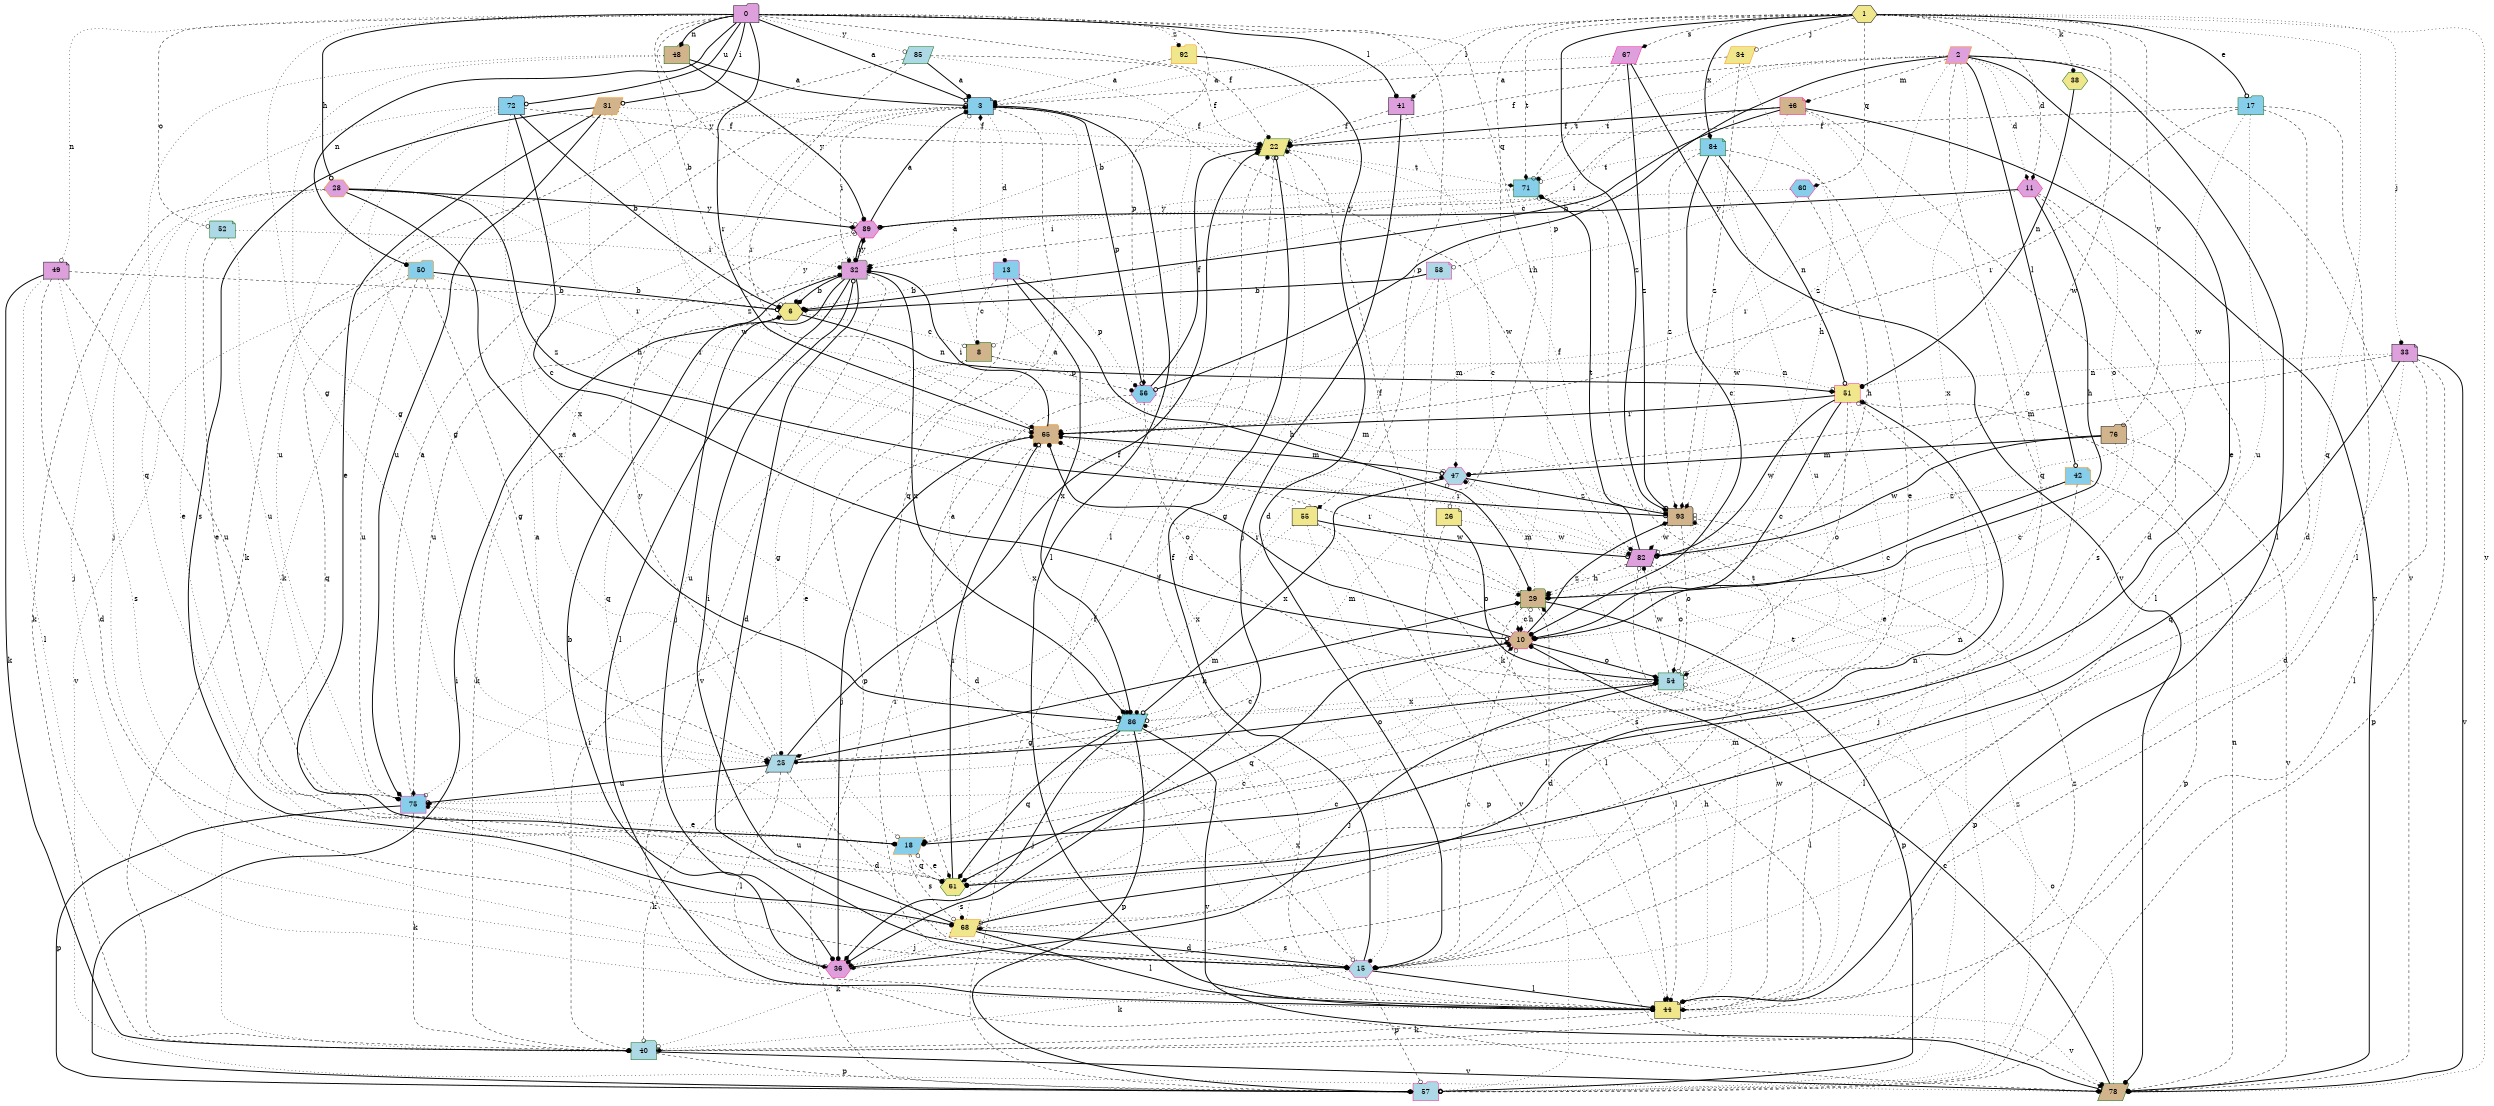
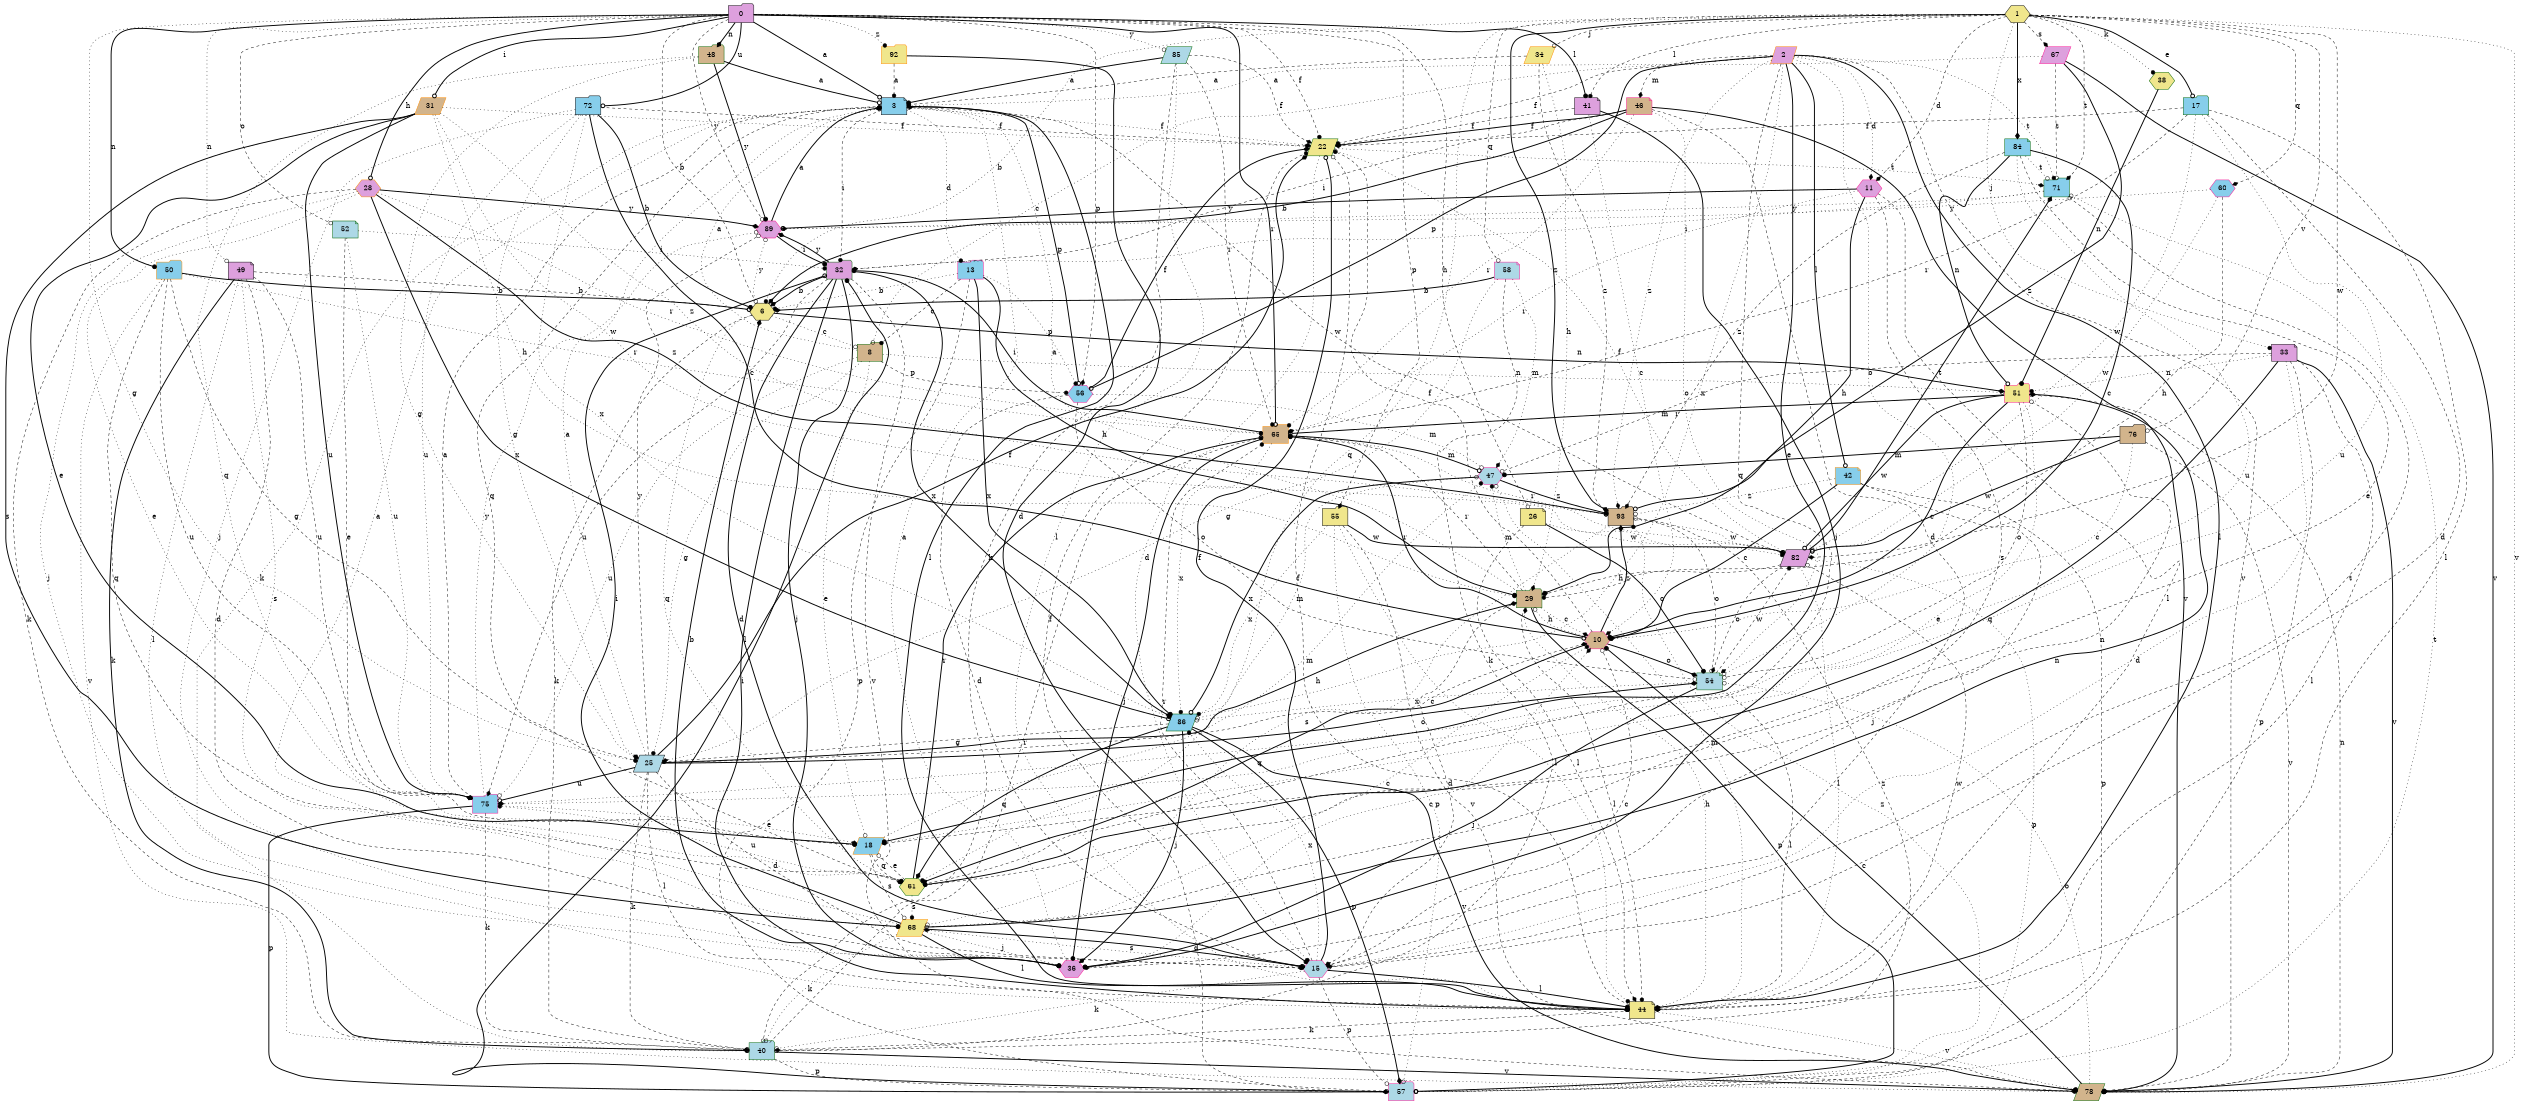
edge "75" -> "89": added, label "y"
